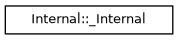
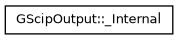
node "Internal::_Internal": label "Internal::_Internal" -> "GScipOutput::_Internal"
